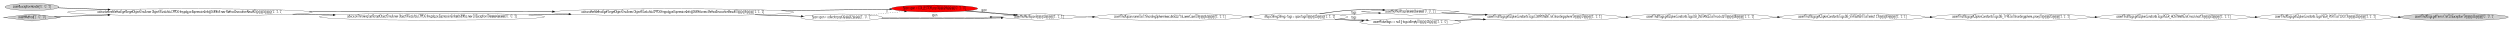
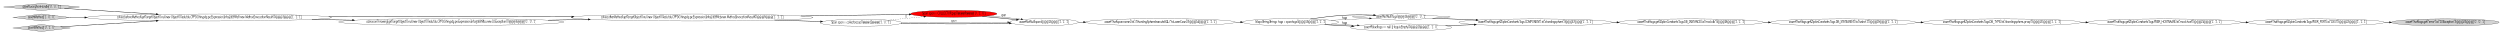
node "assertExceptionHandle['0', '0', '1']": shape ellipse -> diamond
node "assertNotNull(span)@@@13@@@['1', '1', '1']": shape diamond -> ellipse
node "assertMethod['0', '1', '0']": added
